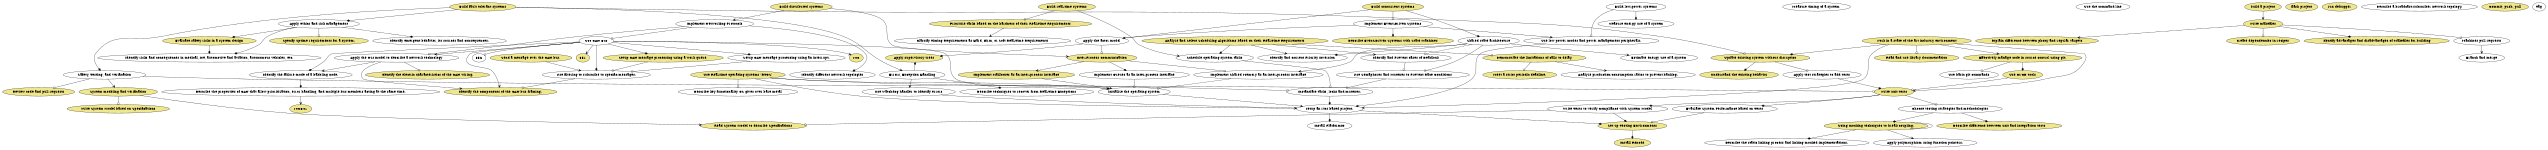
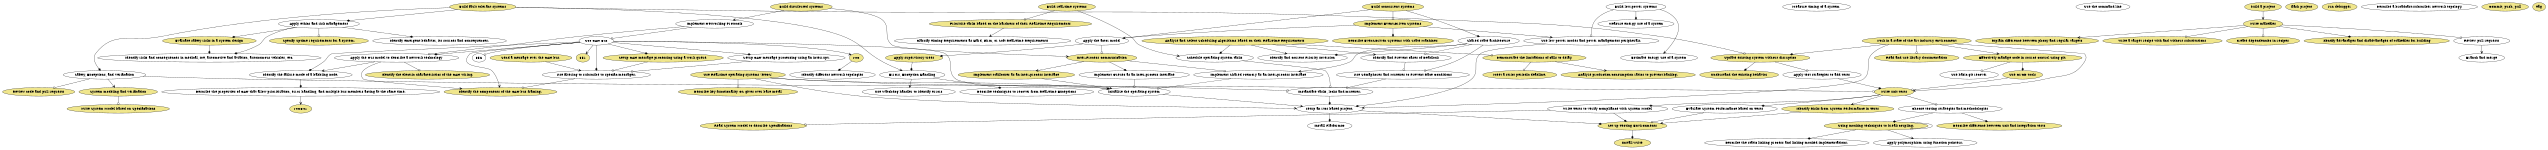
node "Tag": fillcolor white -> khaki
node "Implement Event-Driven Systems": fillcolor white -> khaki
edge "Implement Networking Protocols" -> "Identify different network topologies": now "rtos" -> "Identify different network topologies"
node "write a target recipe with and without substitutions": added
node "Machines pull requests": label "Machines pull requests" -> "Review pull requests"
edge "Shared state architecture" -> "Estimate energy use of a system": now "Build low-power systems" -> "Estimate energy use of a system"
edge "Use CAN Bus" -> "Apply the OSI model to describe a network technology": arrowhead vee -> diamond
edge "Errors, Exception Handling" -> "Apply supervisory trees": reversed
node "Safety, Testing, and Verification": label "Safety, Testing, and Verification" -> "Safety, Exceptions, and Verification"
node "Analyze production/consumption ratios to prevent backlog.": fillcolor white -> khaki
node "Use basic git commands": label "Use basic git commands" -> "Use basic git recover"
node "Describe key functionality OS gives over bare metal": fillcolor white -> khaki
edge "Use watchdog handler to identify errors" -> "setup an rtos based project.": removed
node "Identify Risks from System Performance in Tests": added
edge "System modeling and verification" -> "Read System Model to describe Specifications": removed
node "Install Renode": label "Install Renode" -> "Install Write"
